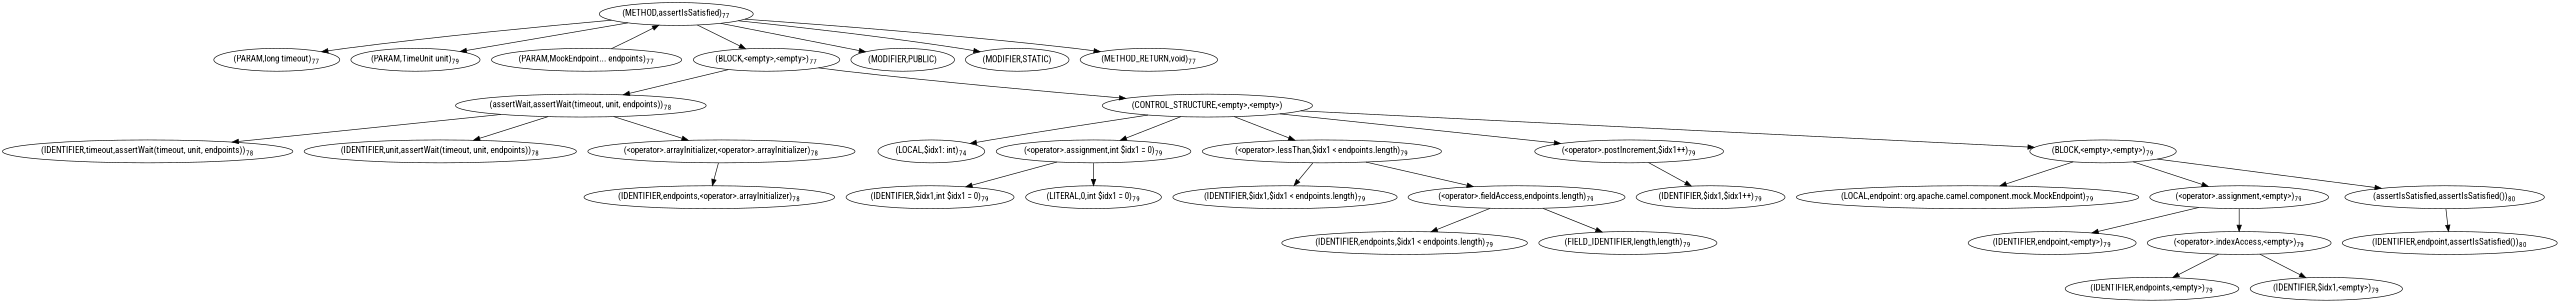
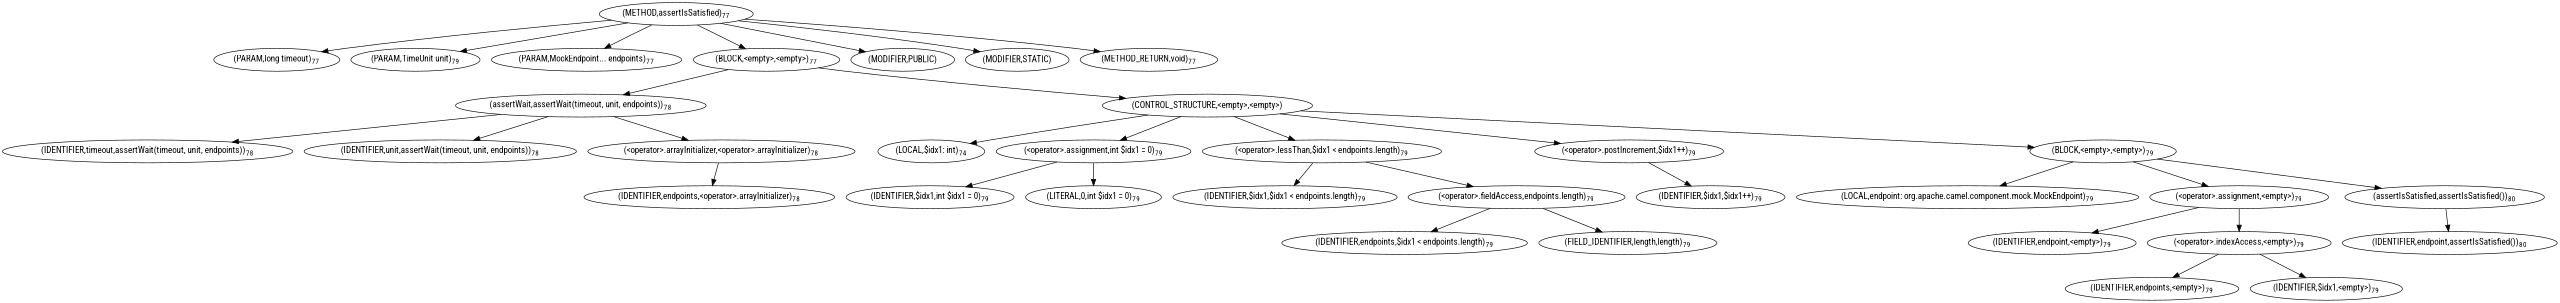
edge "(PARAM,MockEndpoint... endpoints)" -> "(METHOD,assertIsSatisfied)": reversed
